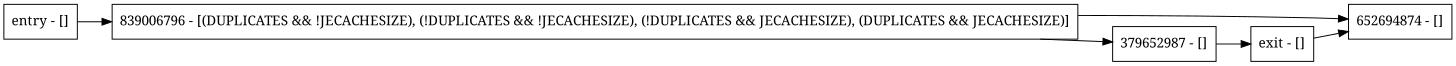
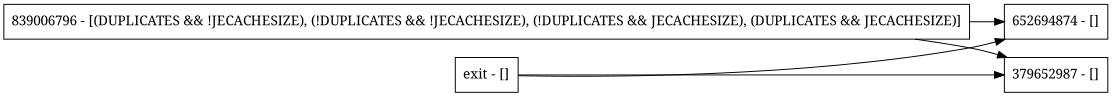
node "entry - []": removed
edge "379652987 - []" -> "exit - []": reversed
